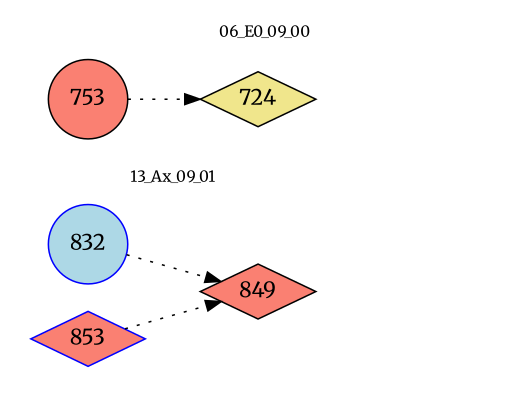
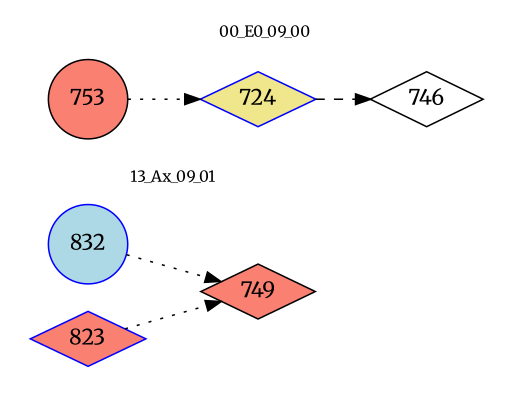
cluster "06_E0_09_00": label "06_E0_09_00" -> "00_E0_09_00"
node "724": color black -> blue
node "746": added
node "849": label "849" -> "749"
node "853": label "853" -> "823"
